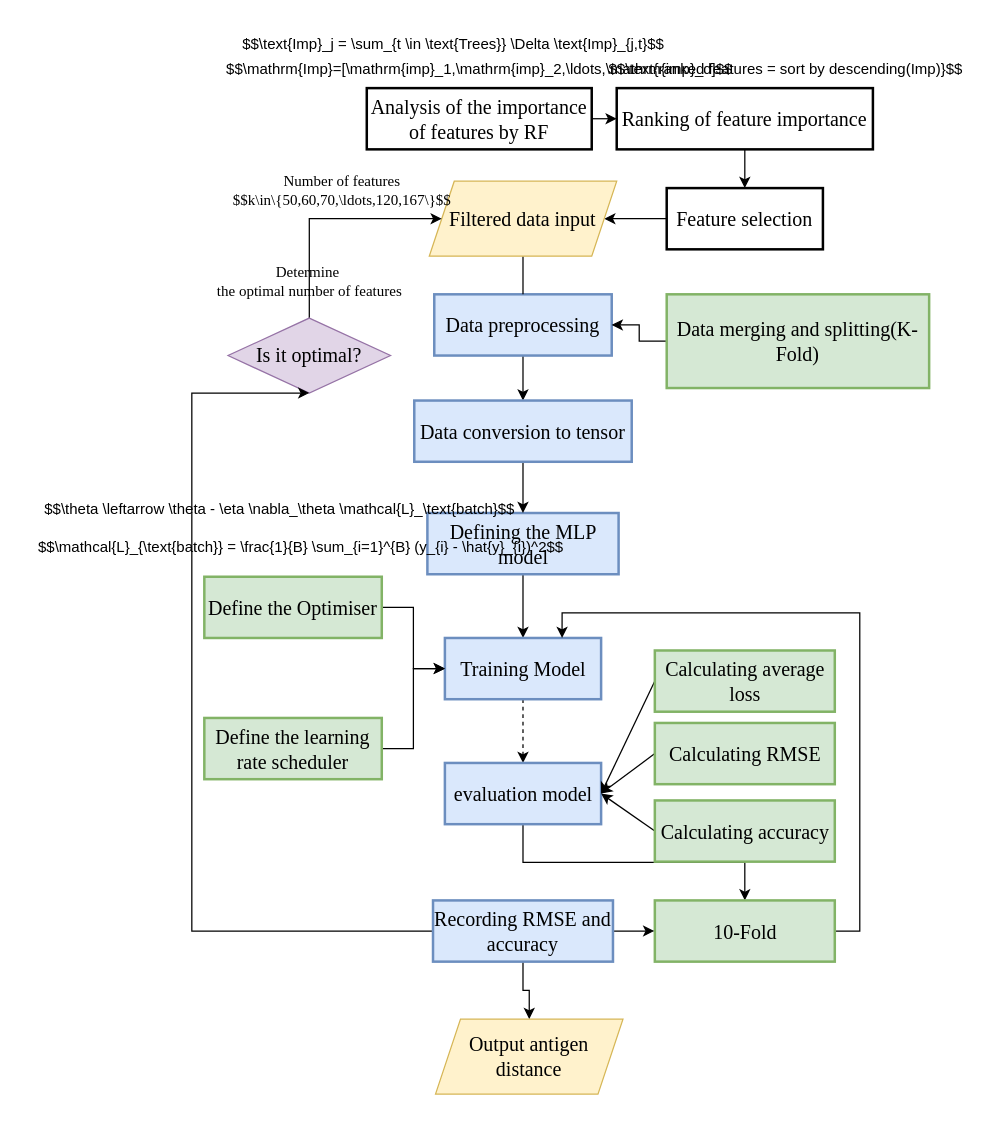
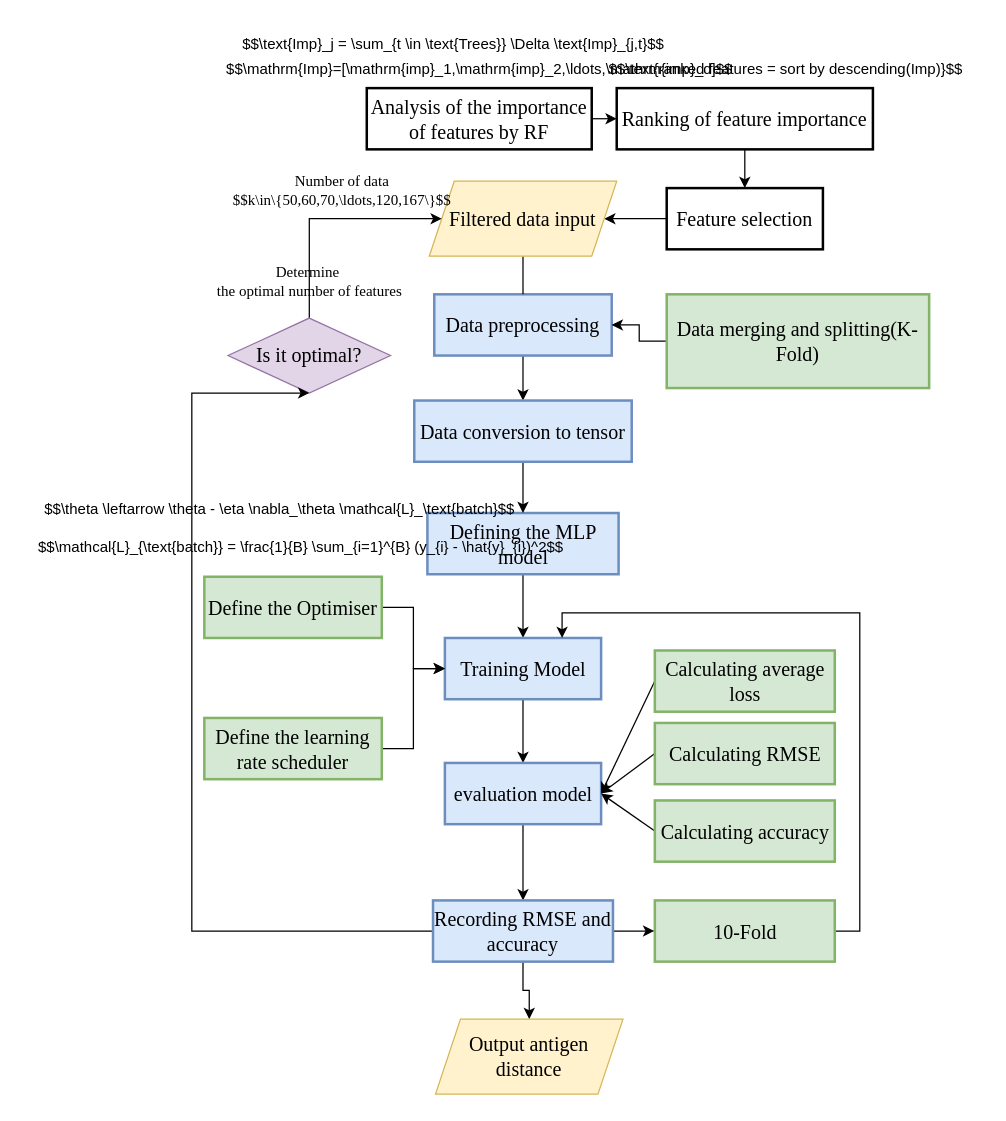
node "Number of features": label "Number of features" -> "Number of data"
edge "Training Model" -> "evaluation model": style dashed -> solid
edge "evaluation model" -> "10-Fold": now "evaluation model" -> "Recording RMSE and accuracy"
